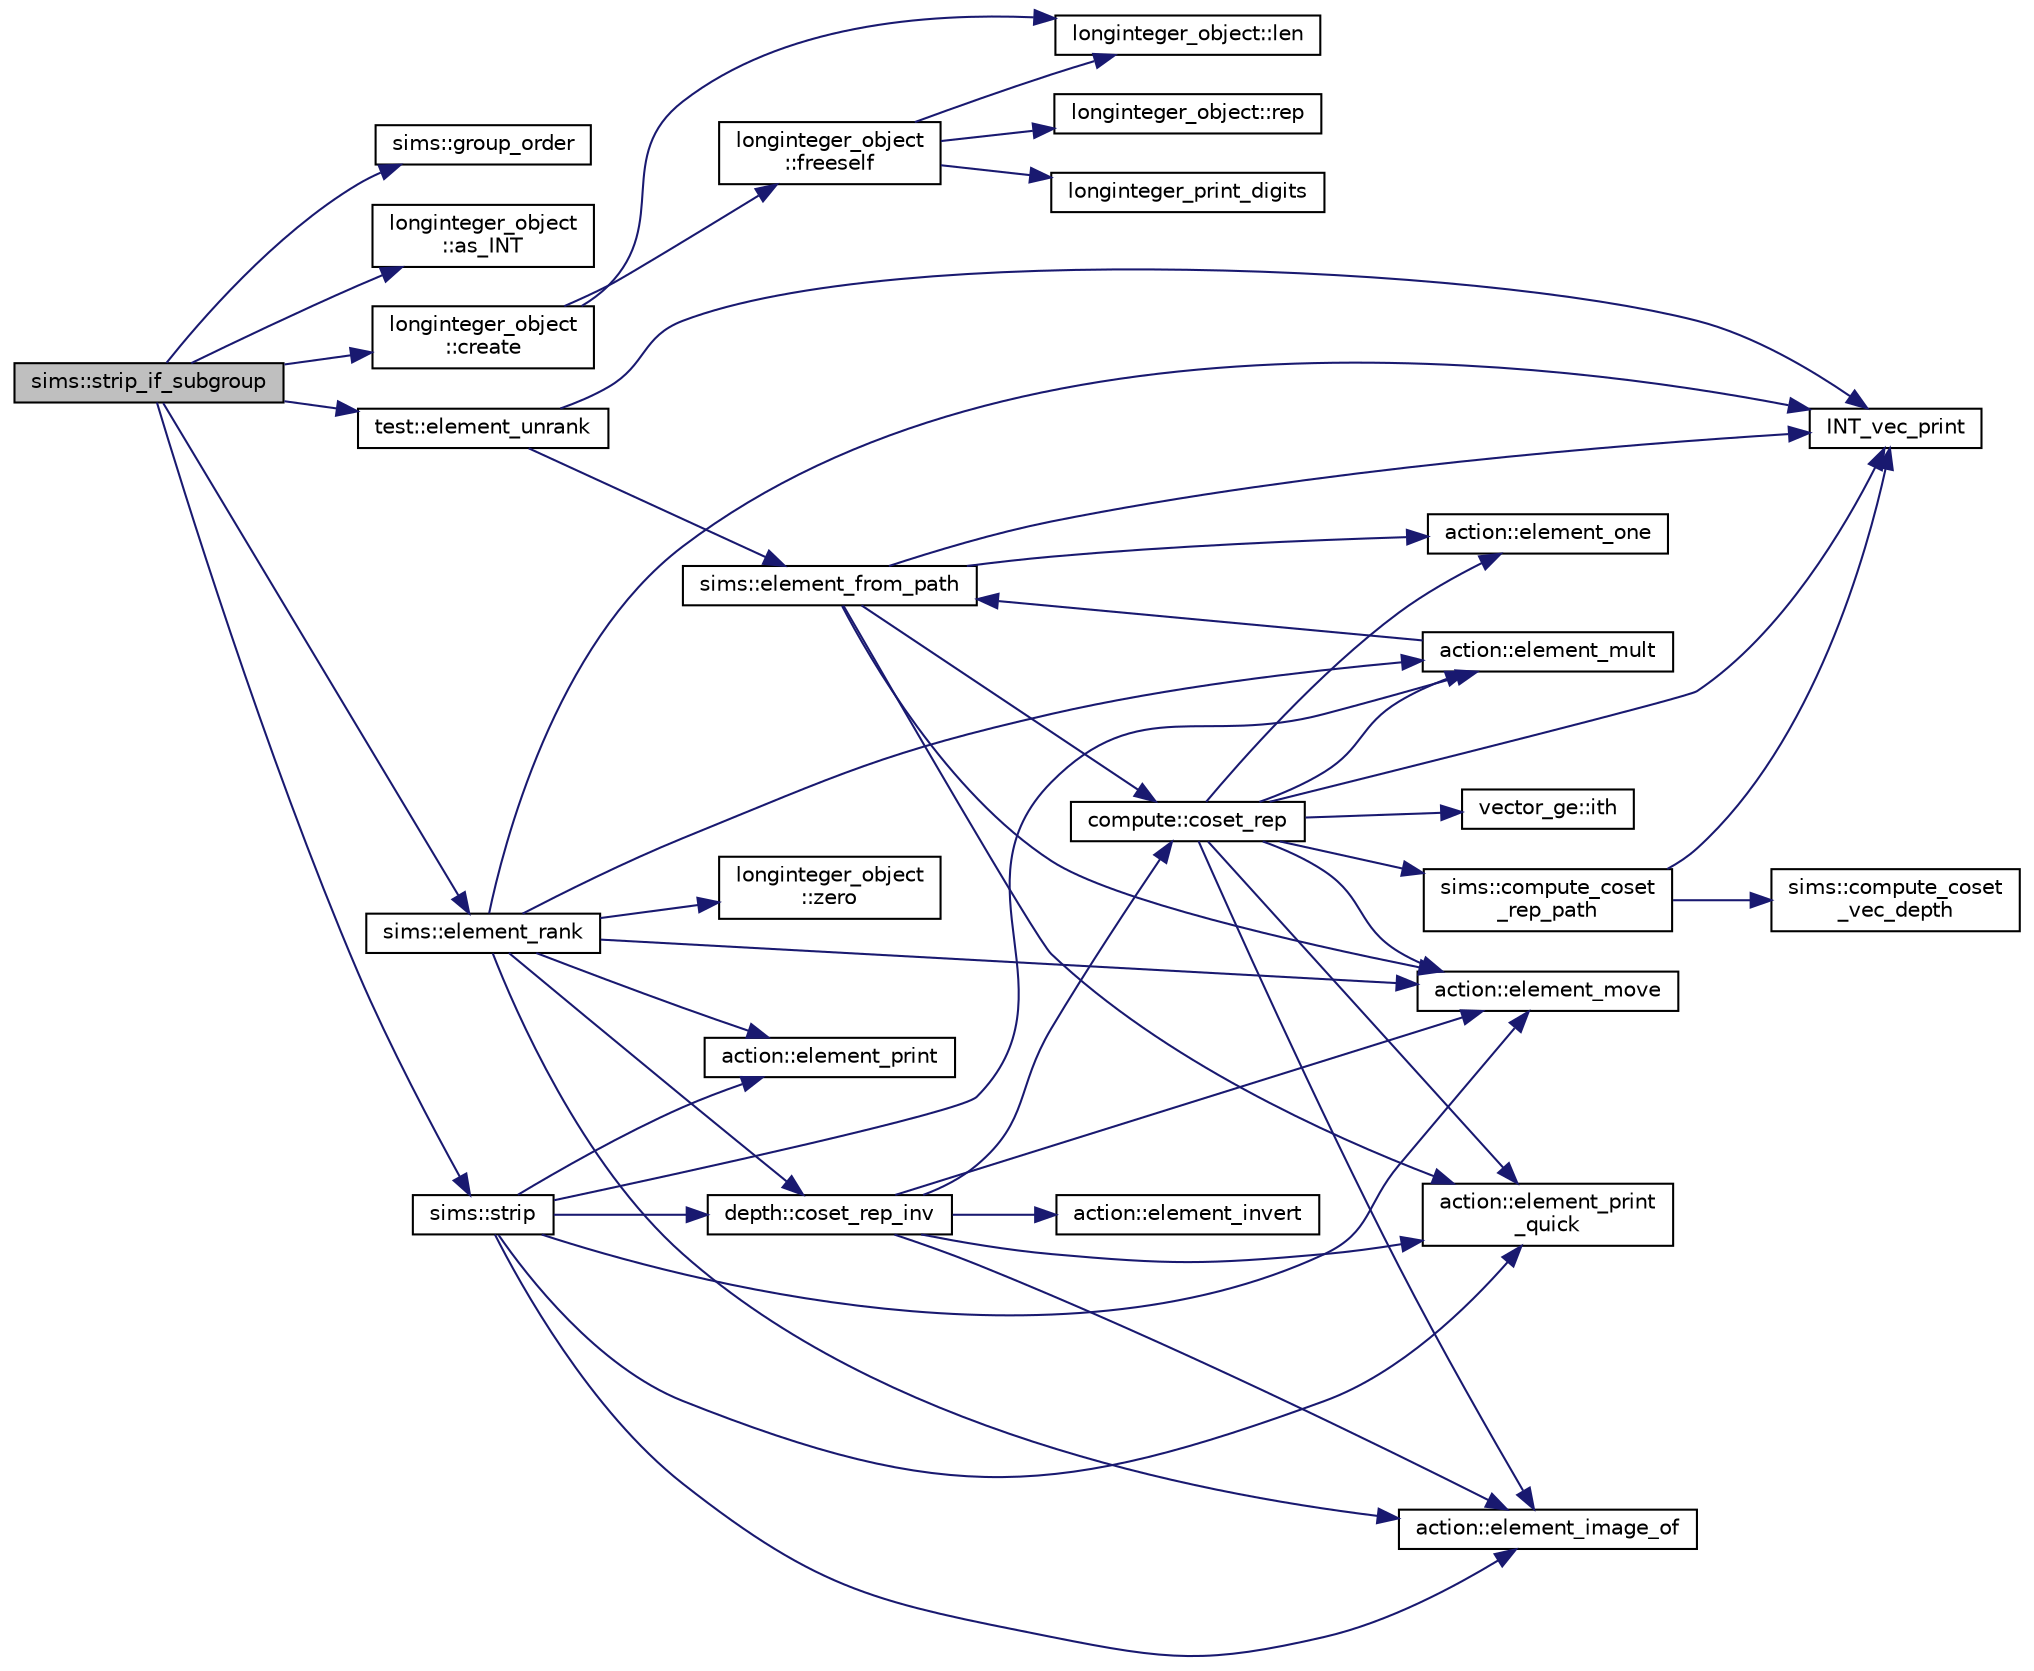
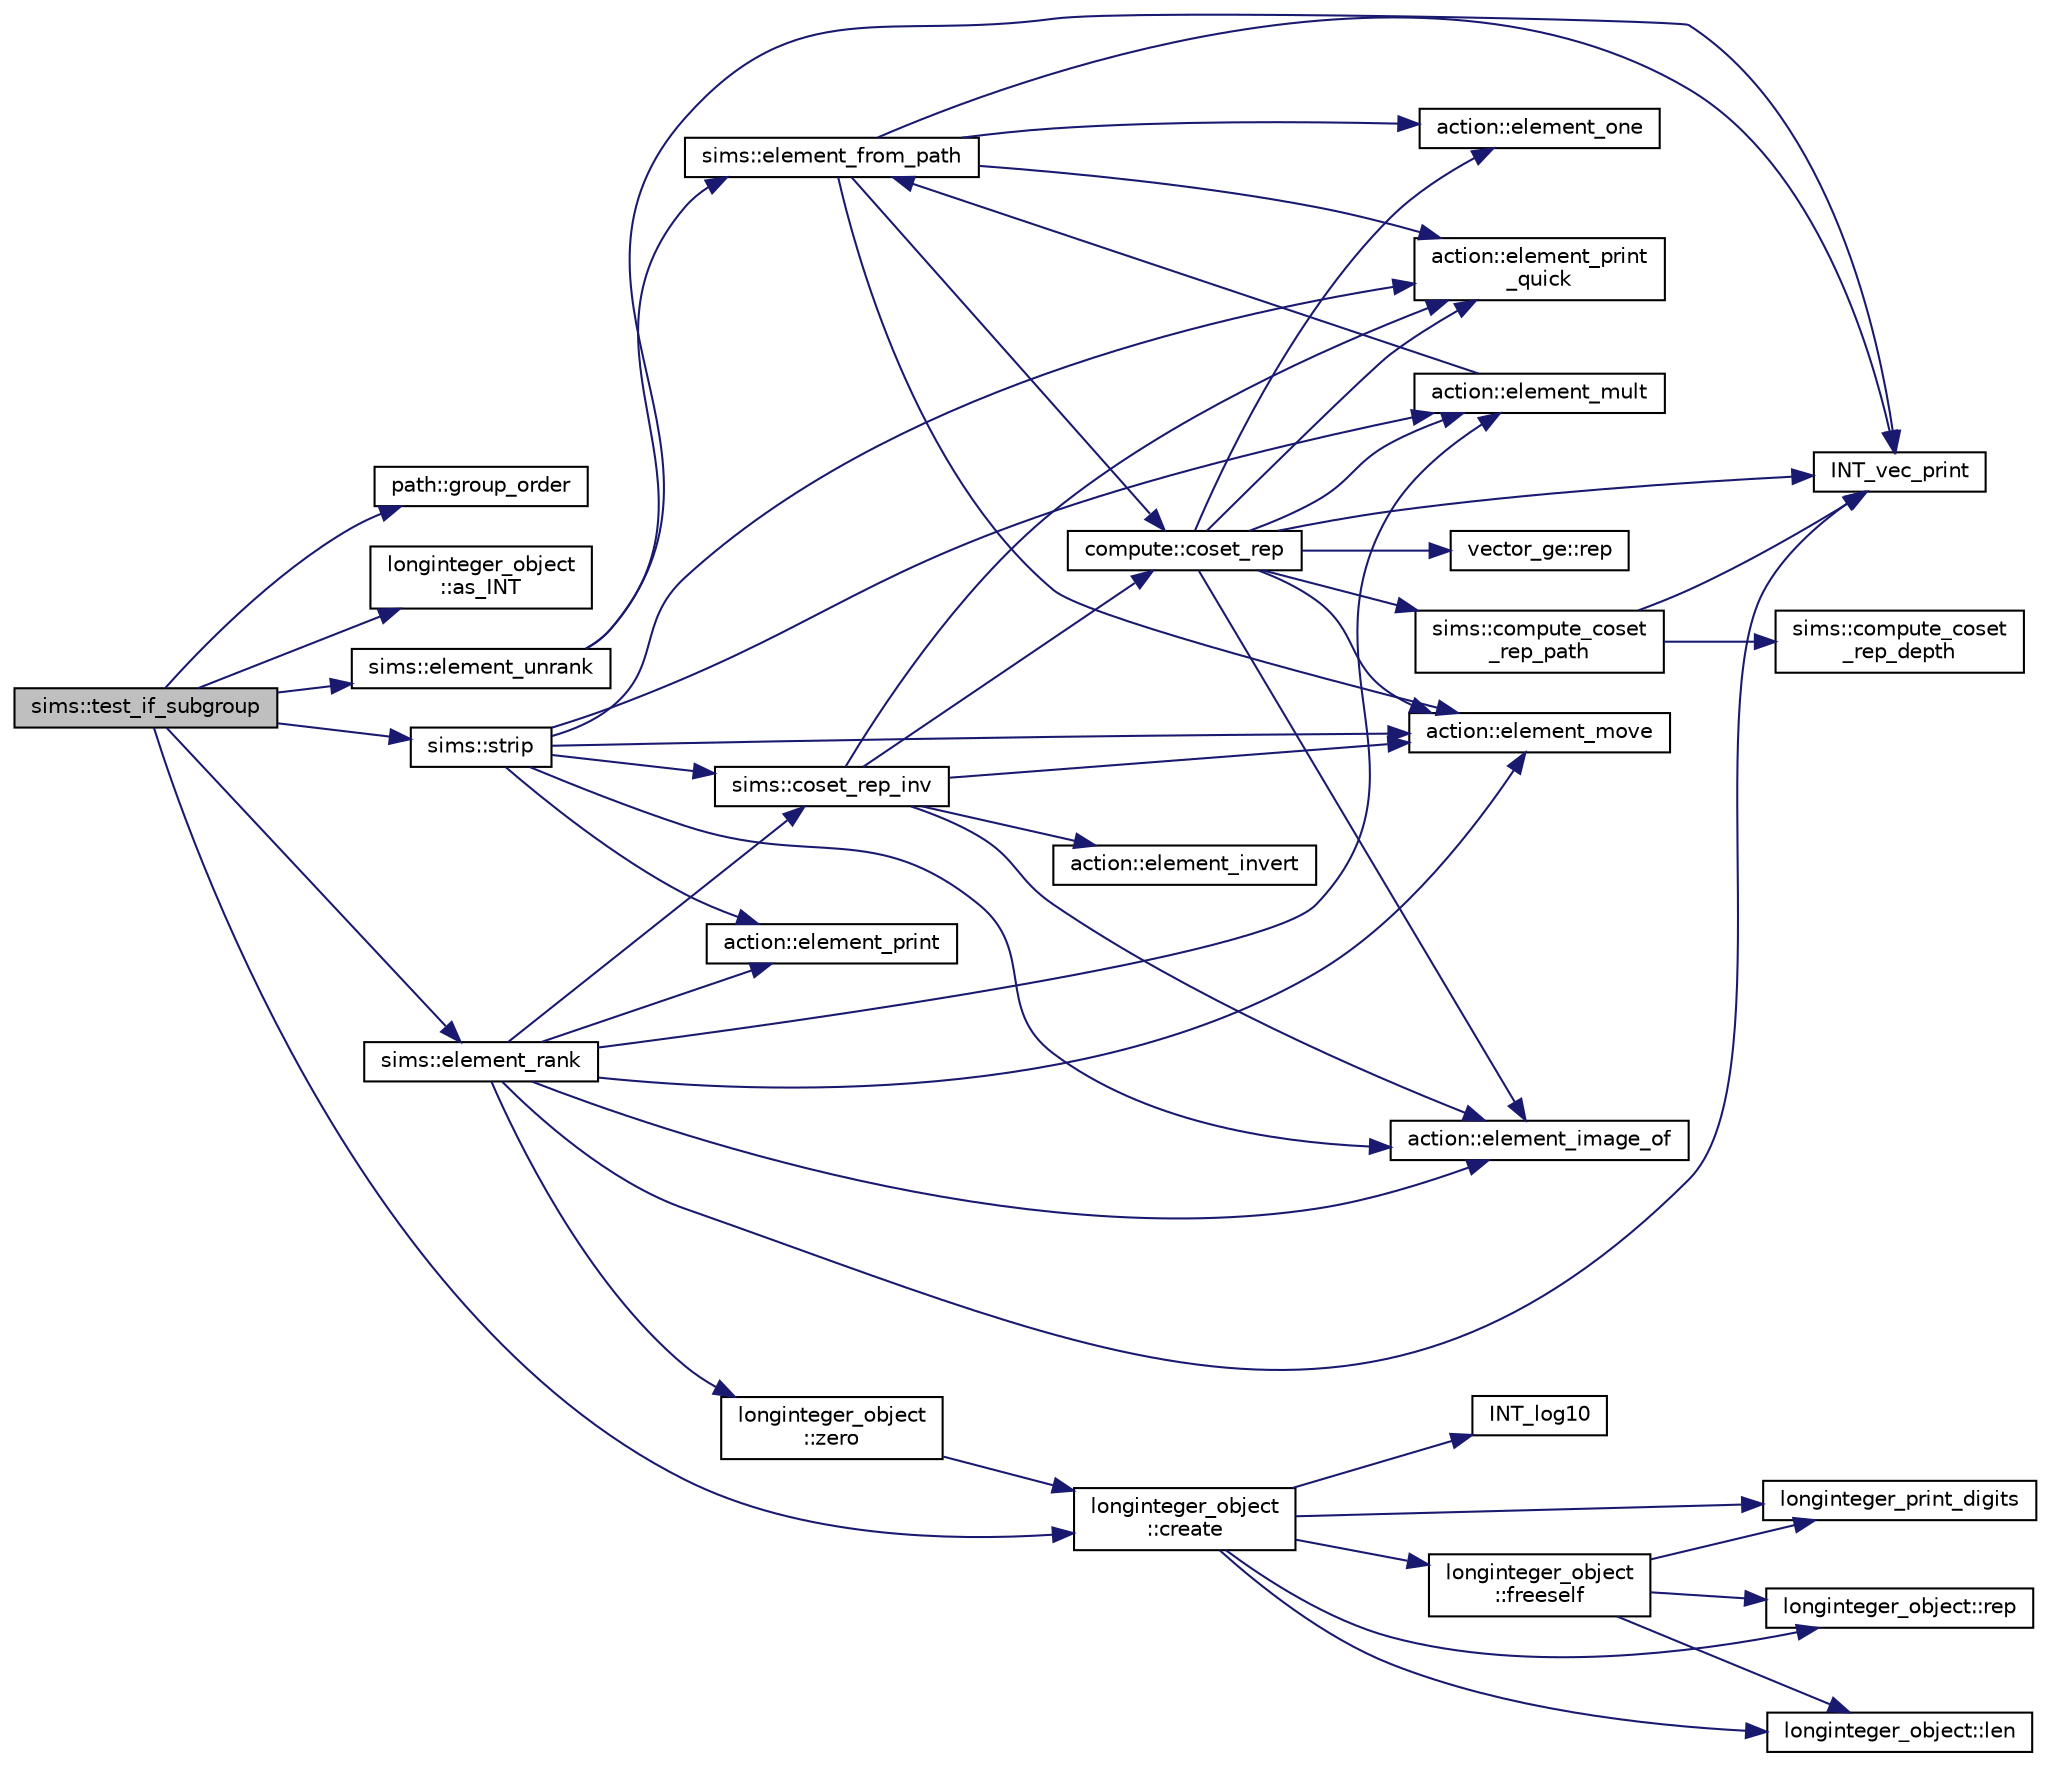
node "sims::group_order": label "sims::group_order" -> "path::group_order"
node "sims::strip_if_subgroup": label "sims::strip_if_subgroup" -> "sims::test_if_subgroup"
node "test::element_unrank": label "test::element_unrank" -> "sims::element_unrank"
node "vector_ge::ith": label "vector_ge::ith" -> "vector_ge::rep"
node "sims::compute_coset _vec_depth": label "sims::compute_coset _vec_depth" -> "sims::compute_coset _rep_depth"
node "depth::coset_rep_inv": label "depth::coset_rep_inv" -> "sims::coset_rep_inv"
node "INT_log10": added
edge "longinteger_object ::zero" -> "longinteger_object ::create": added
edge "longinteger_object ::create" -> "longinteger_print_digits": added
edge "longinteger_object ::create" -> "longinteger_object::rep": added
